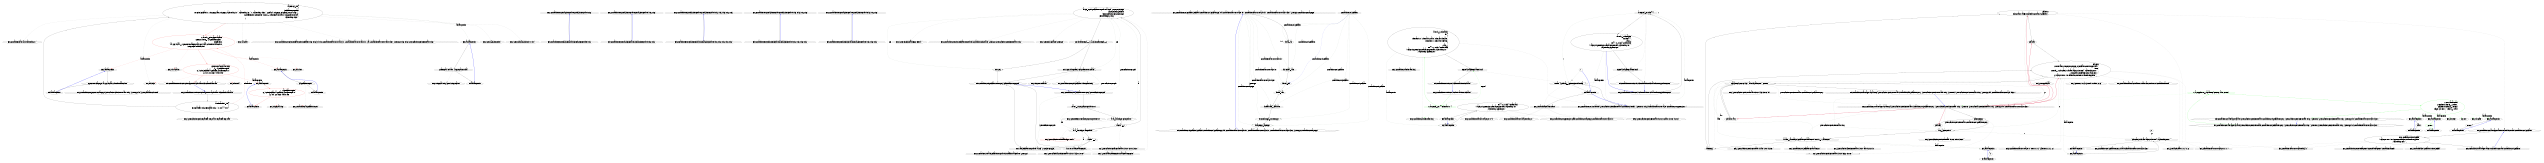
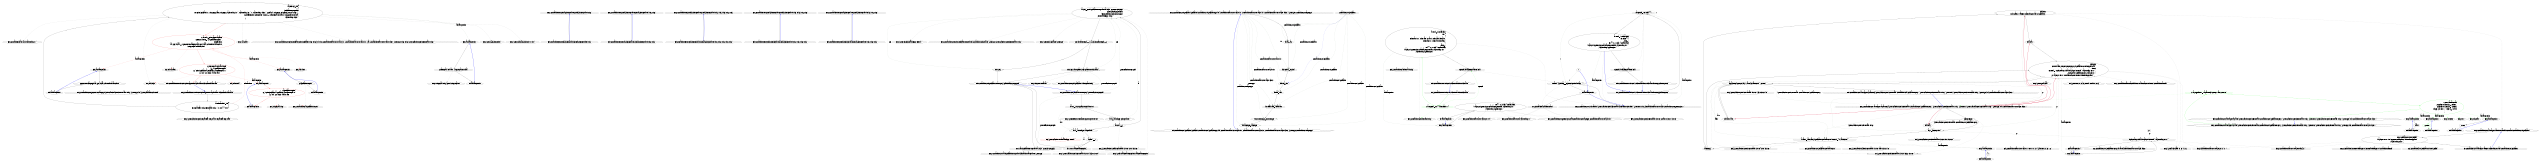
node "this.required = value": label "this.required = value" -> "this.required = required"
